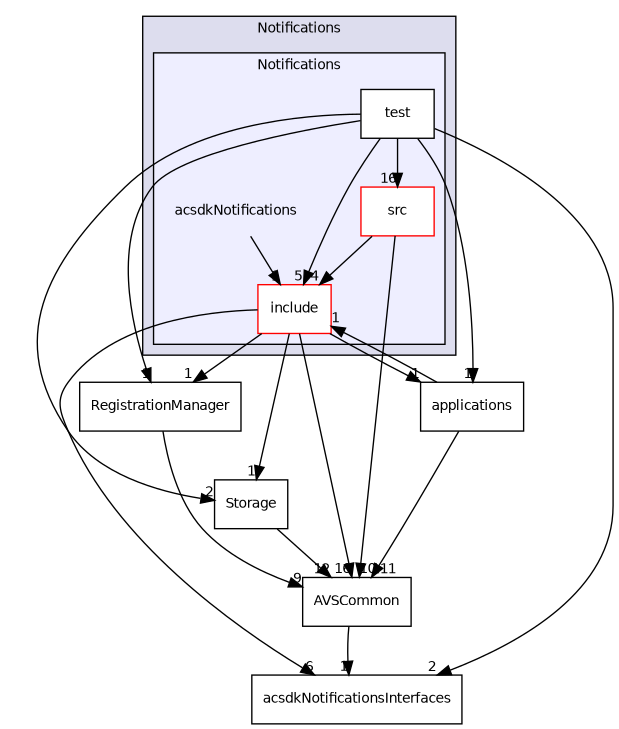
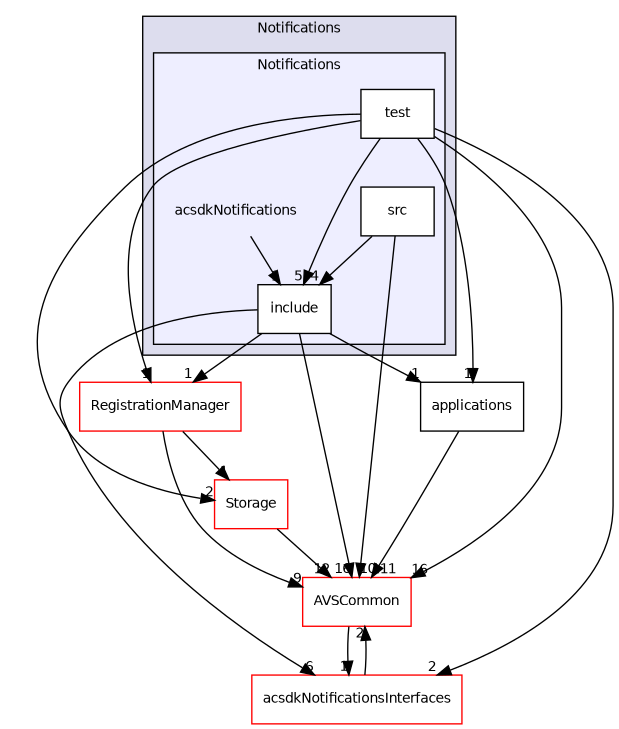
edge "test" -> "src": now "test" -> "AVSCommon"
node "src": color red -> black
node "include": color red -> black
edge "applications" -> "include": removed
edge "include" -> "Storage": now "RegistrationManager" -> "Storage"
node "RegistrationManager": color black -> red
node "Storage": color black -> red
node "AVSCommon": color black -> red
edge "acsdkNotificationsInterfaces" -> "AVSCommon": added
node "acsdkNotificationsInterfaces": color black -> red
